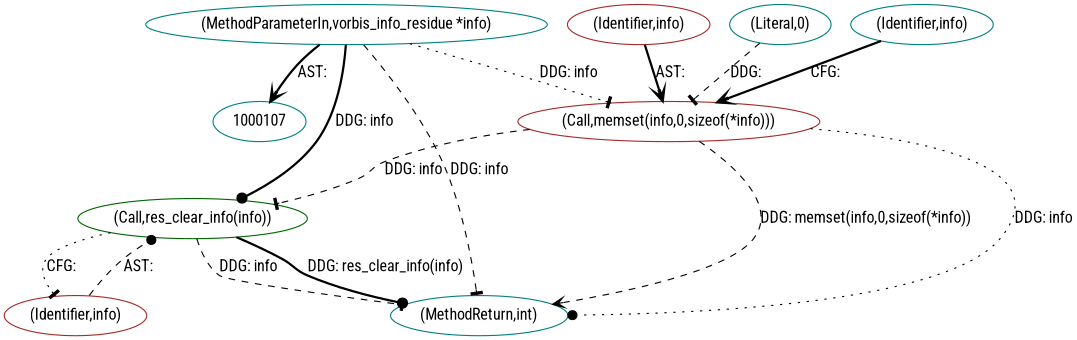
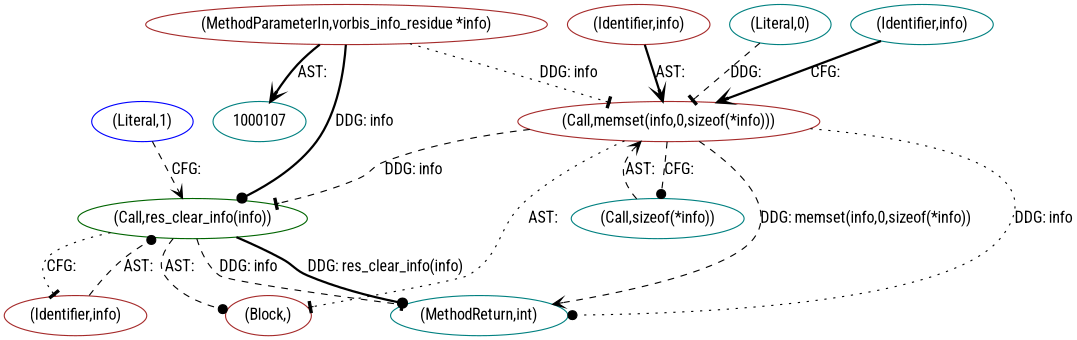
node "(MethodParameterIn,vorbis_info_residue *info)": color teal -> brown
node "(Literal,1)": added
edge "(MethodParameterIn,vorbis_info_residue *info)" -> "(MethodReturn,int)": removed, label "DDG: info"
node "(Call,sizeof(*info))": added
node "(Block,)": added
